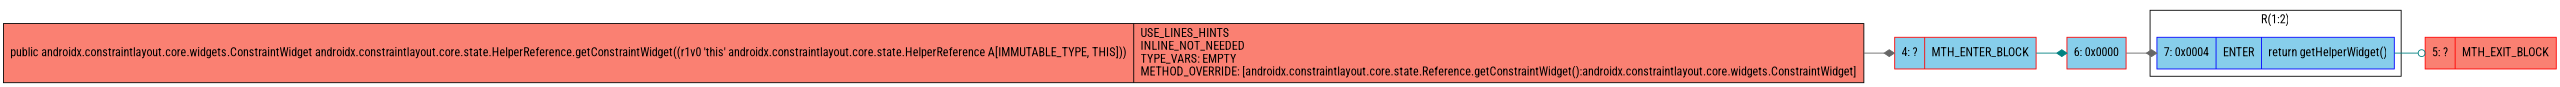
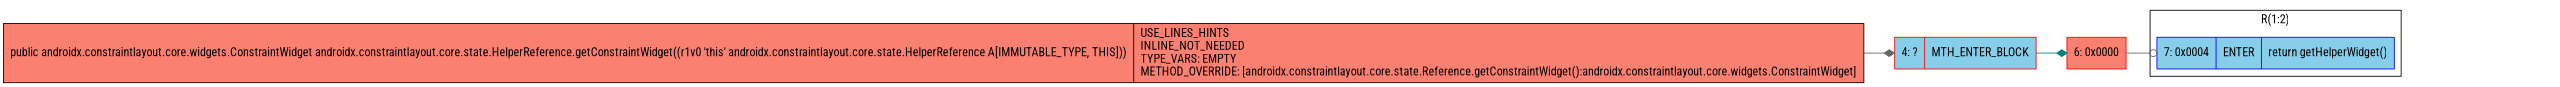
node "6: 0x0000": fillcolor skyblue -> salmon
edge "6: 0x0000" -> "7: 0x0004": arrowhead diamond -> odot
node "5: ?": removed
